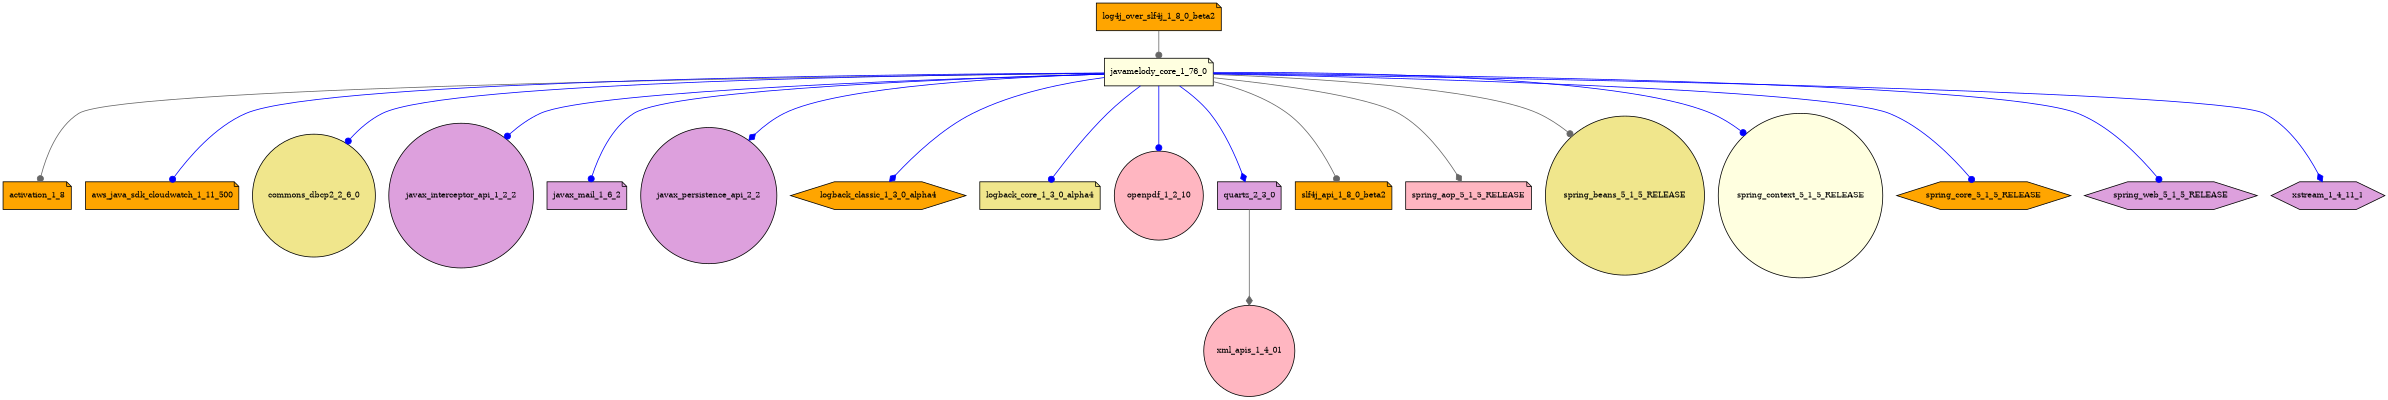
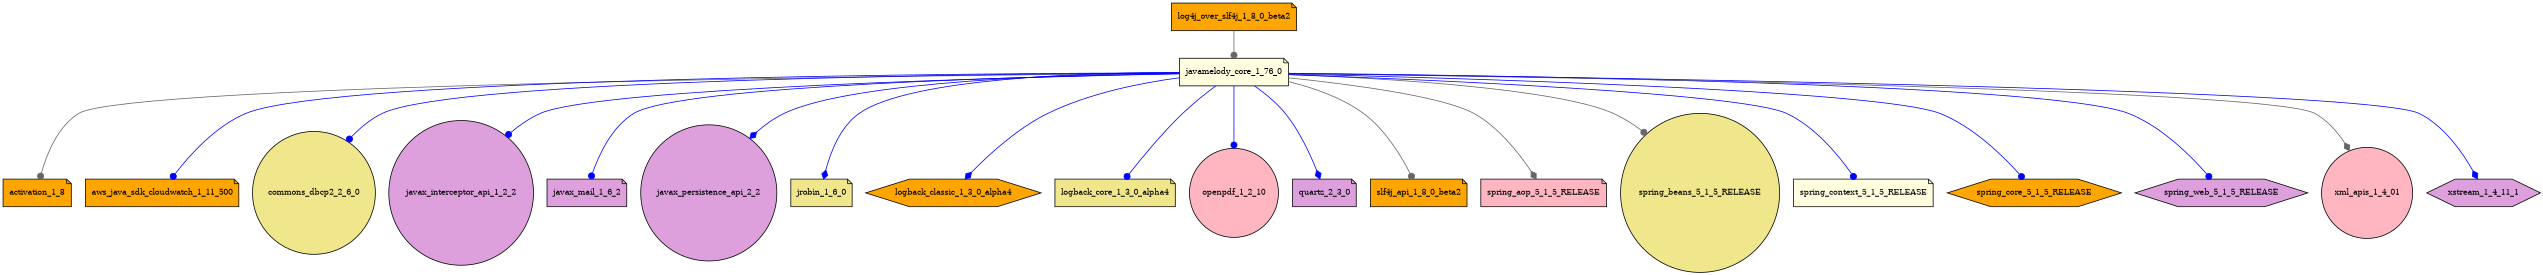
node "jrobin_1_6_0": added
node "spring_context_5_1_5_RELEASE": shape circle -> note
edge "quartz_2_3_0" -> "xml_apis_1_4_01": now "javamelody_core_1_76_0" -> "xml_apis_1_4_01"
